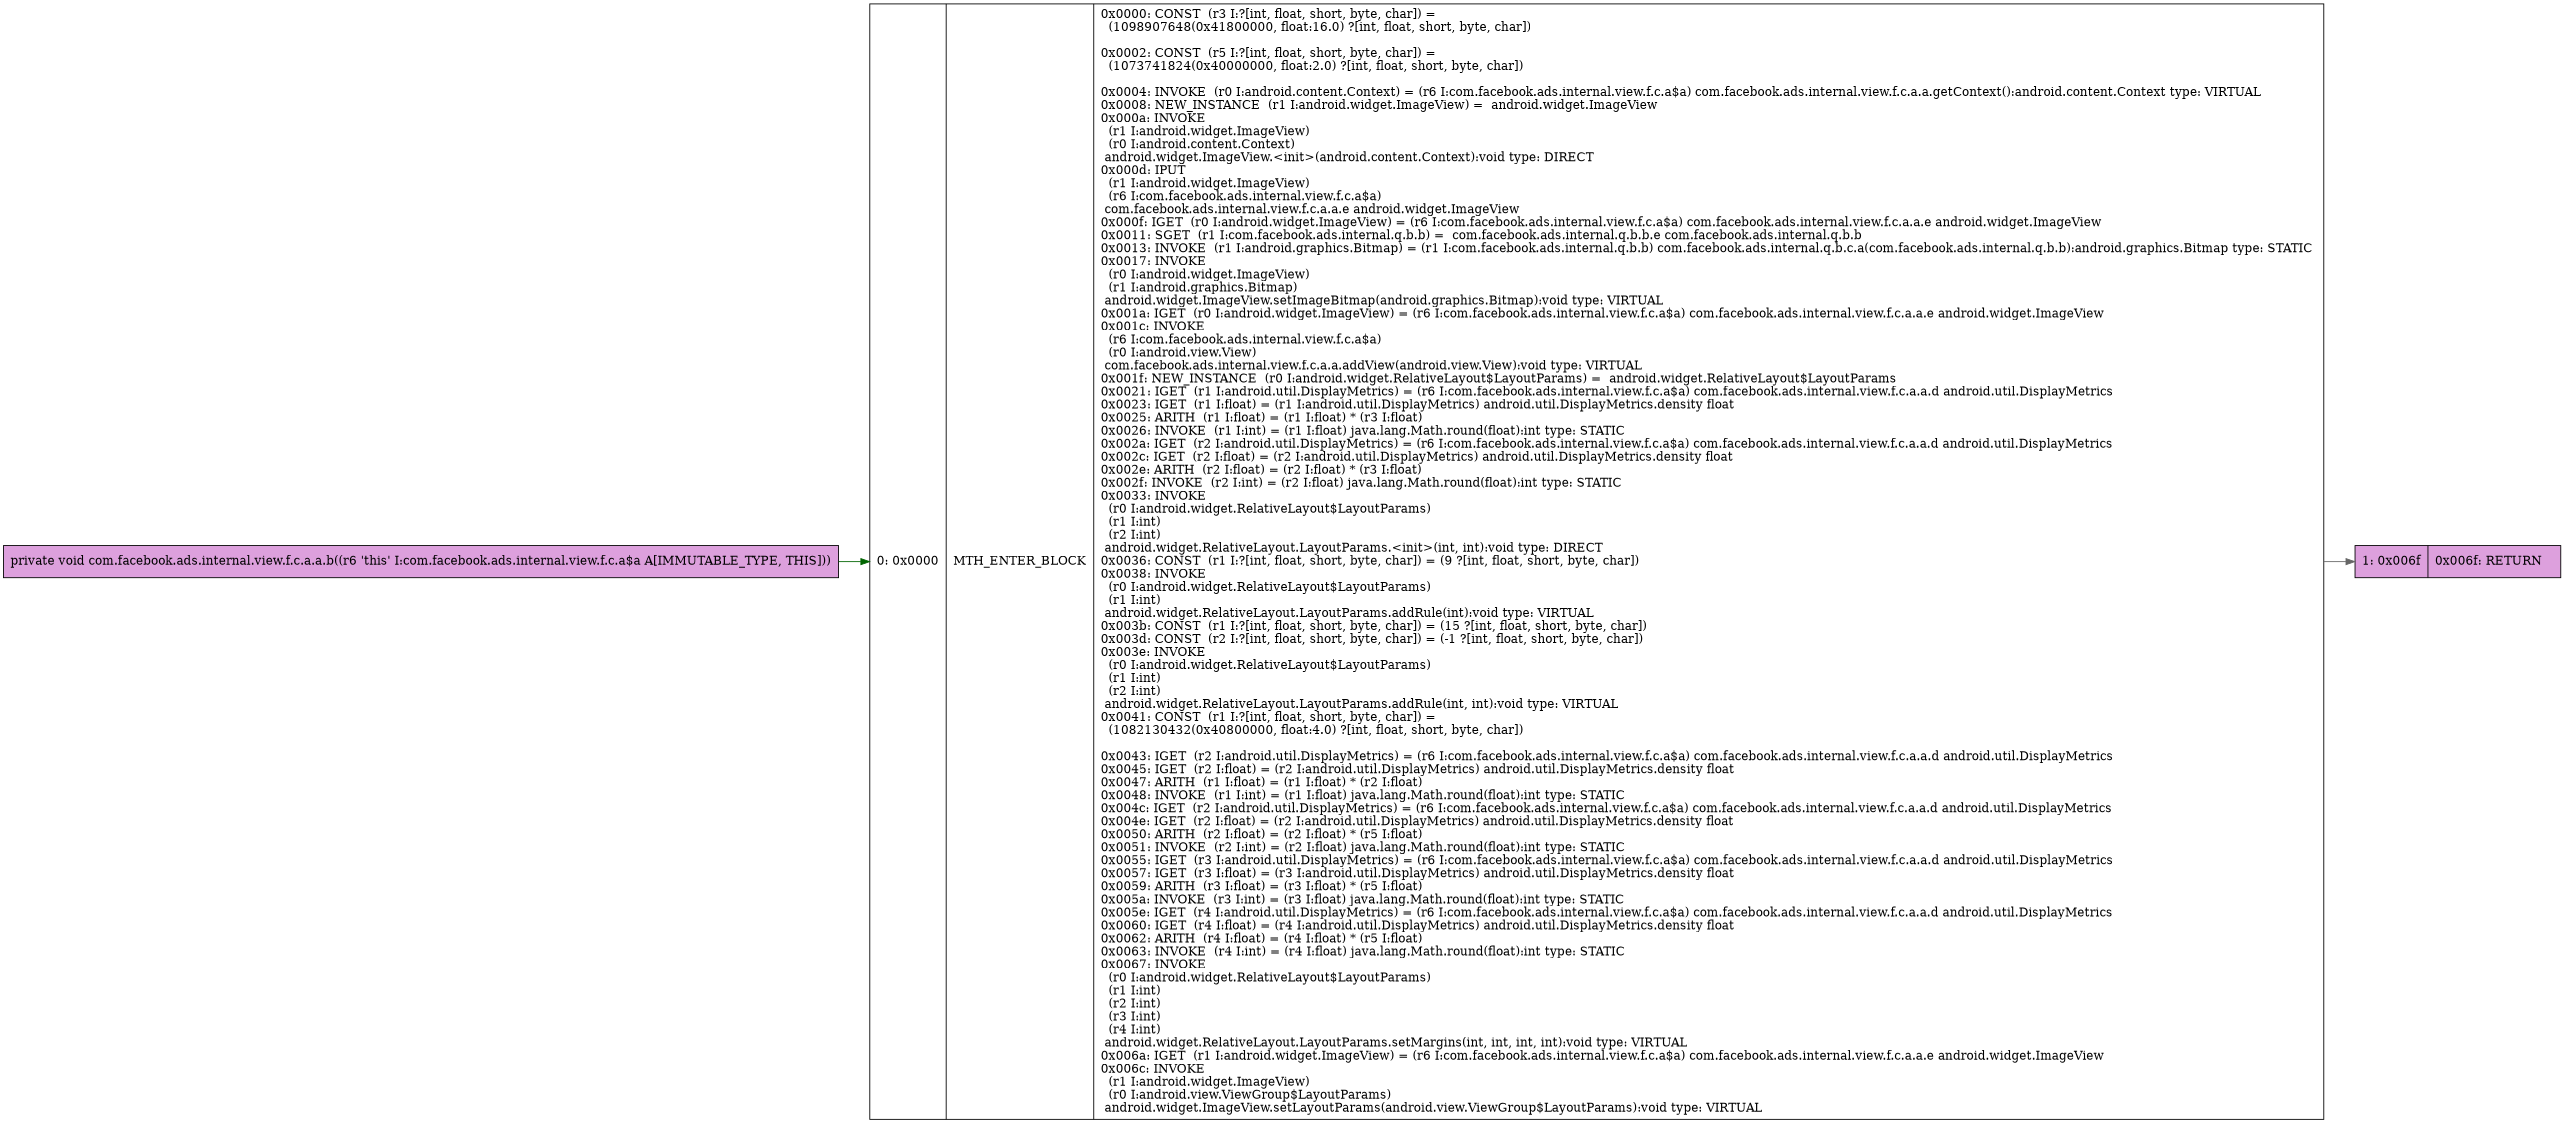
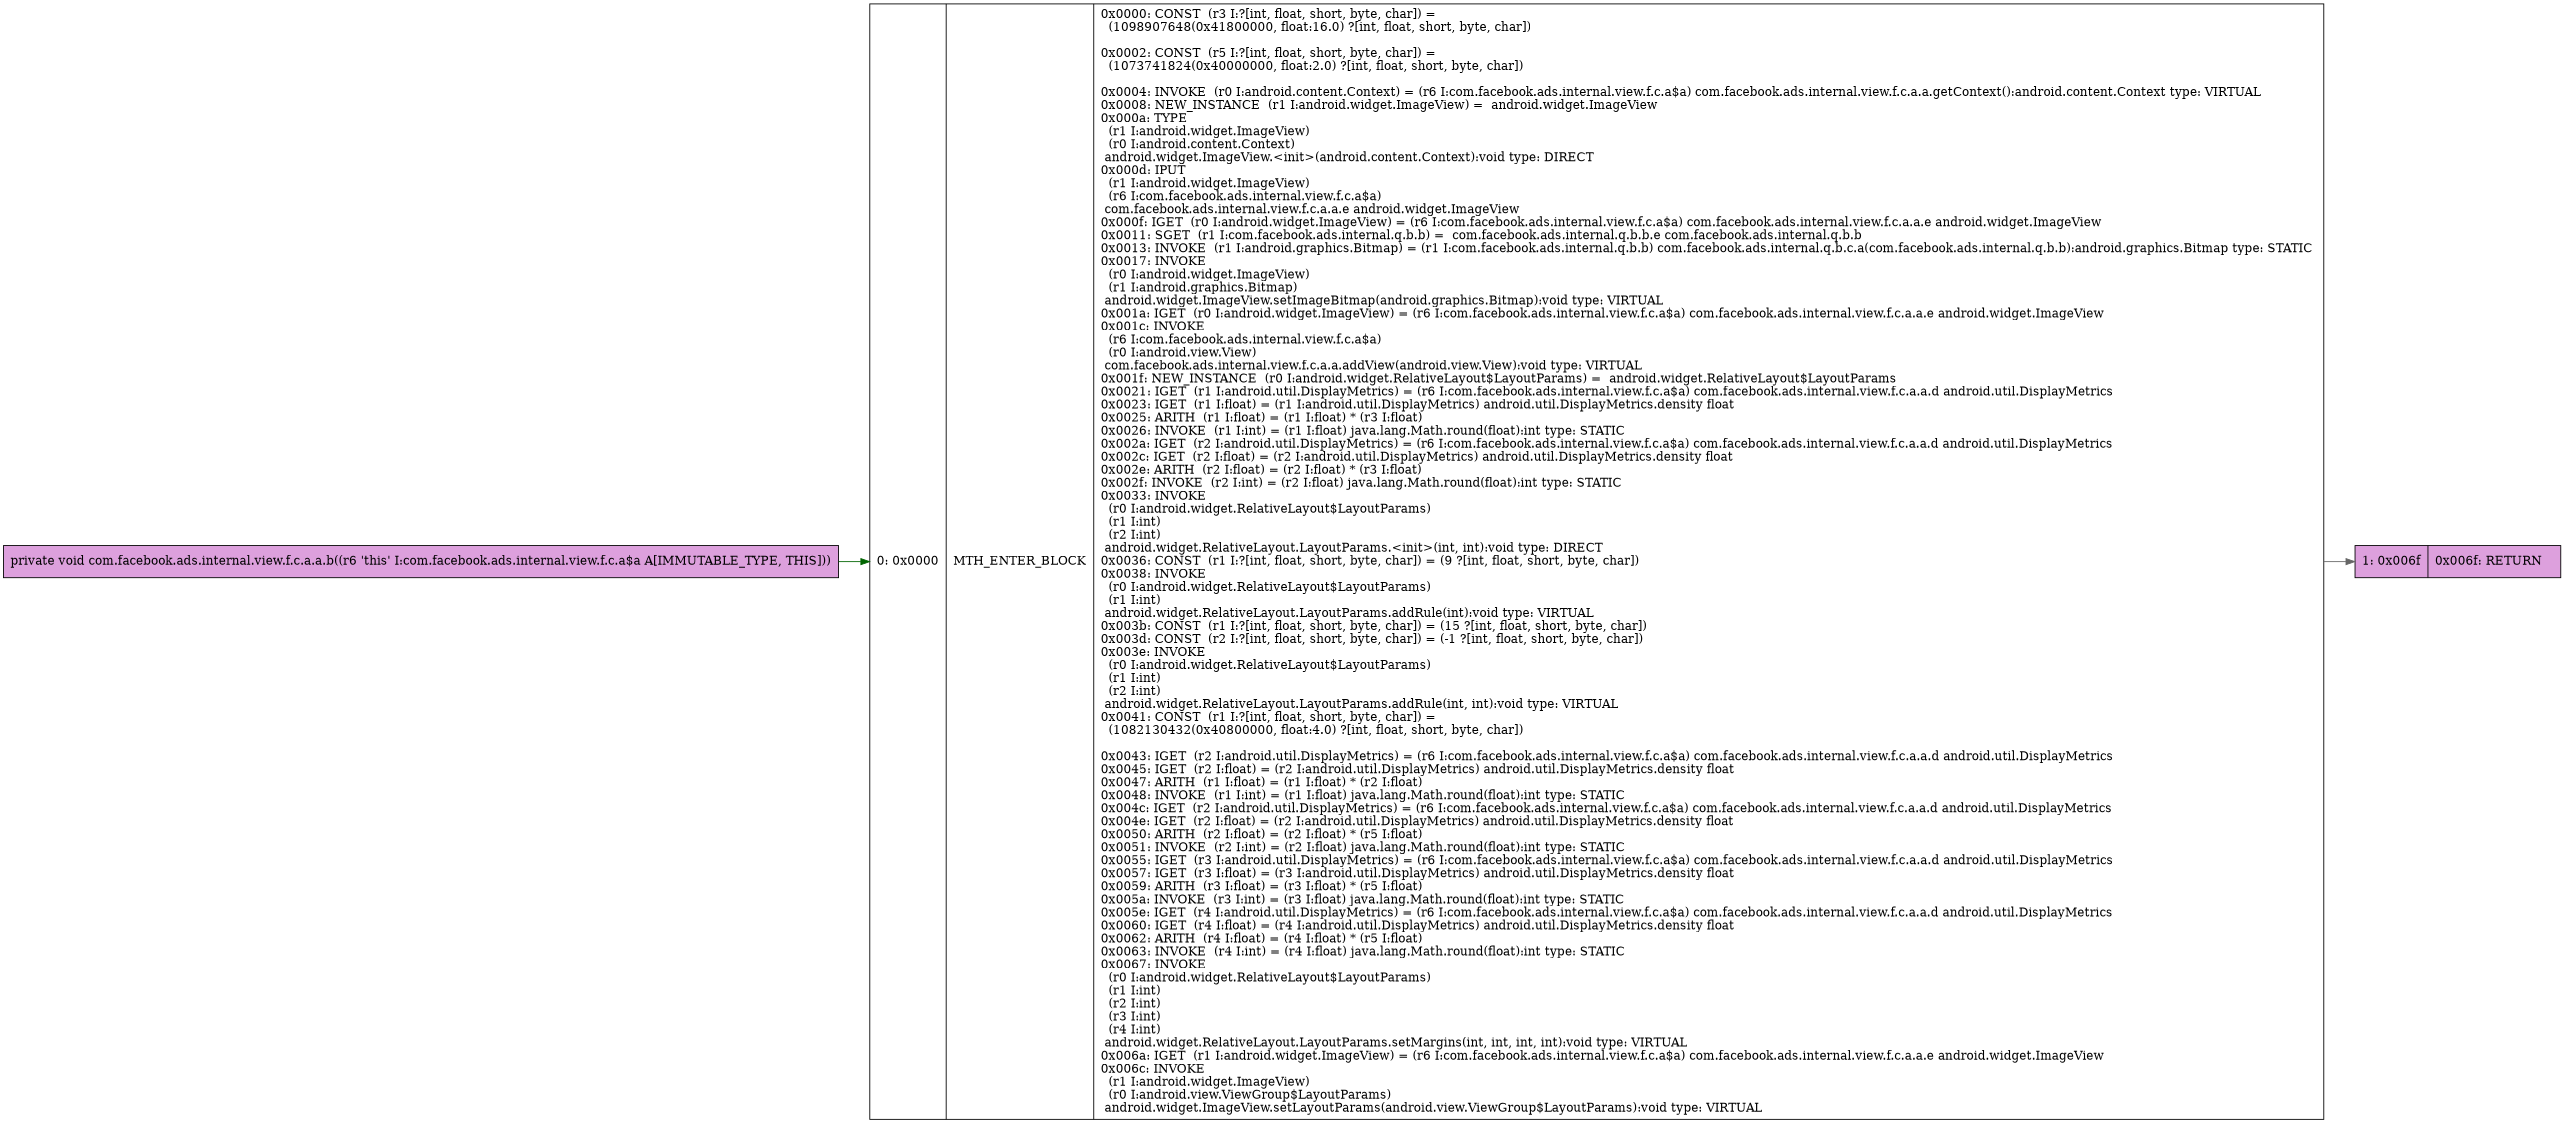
node "0: 0x0000": text "0x000a: INVOKE" -> "0x000a: TYPE"
